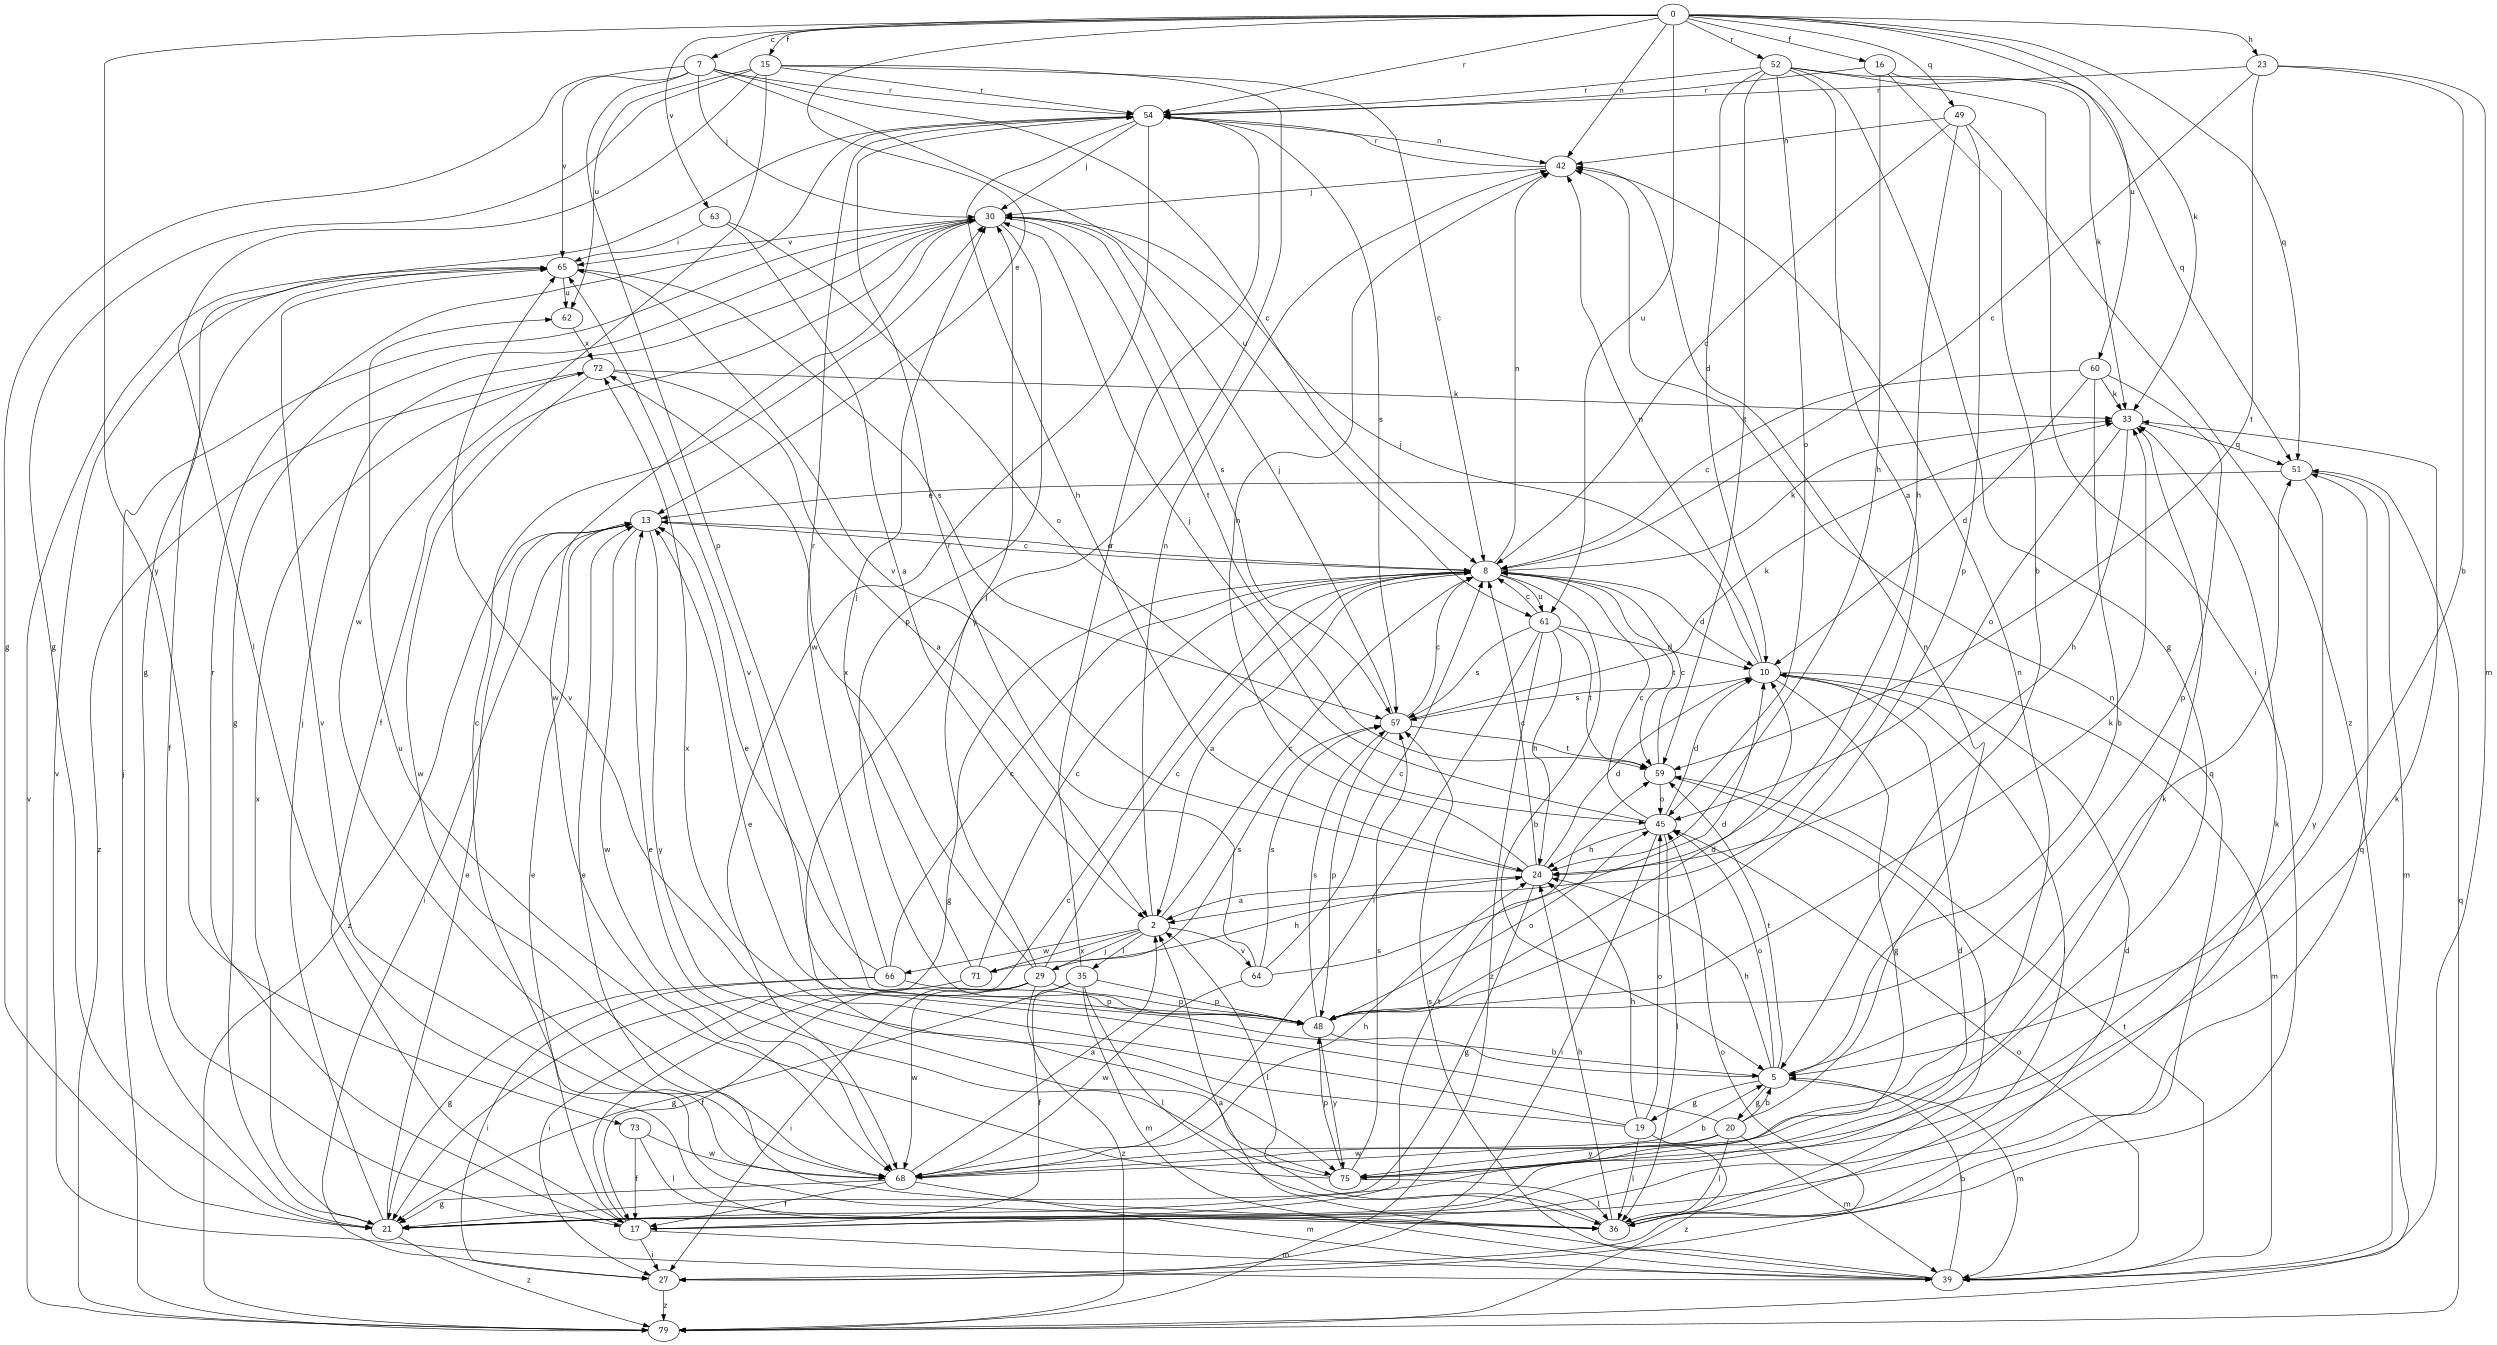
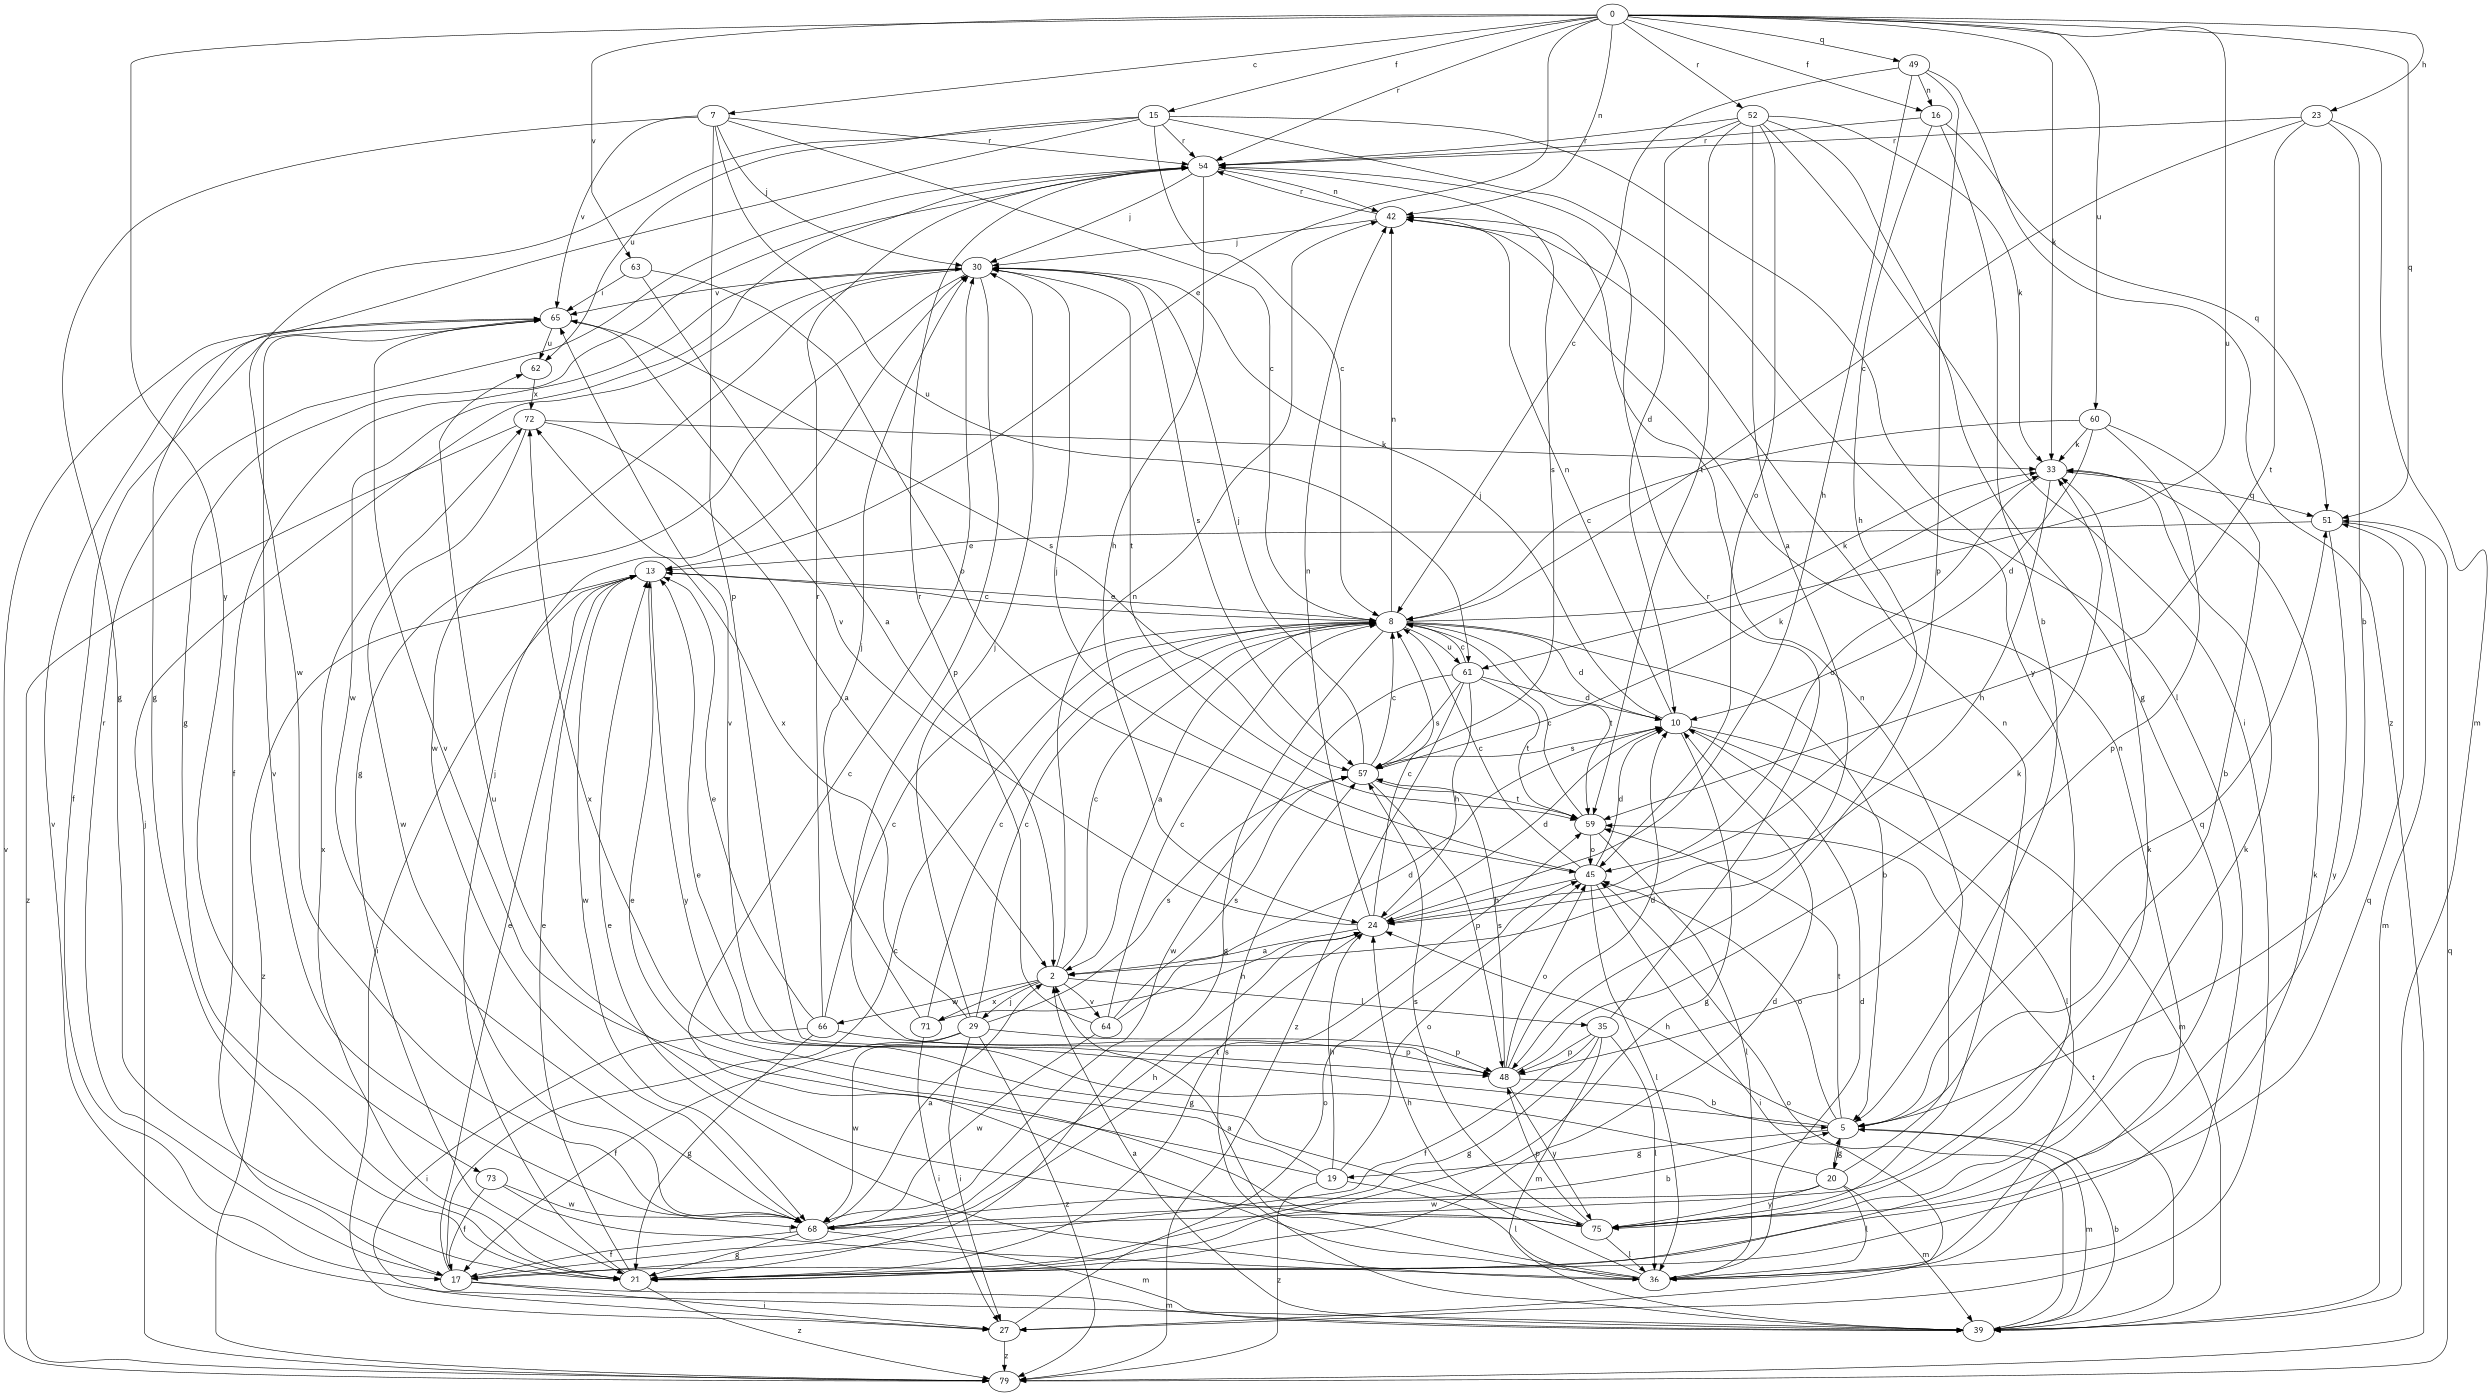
edge "49" -> "42": now "49" -> "16"
edge "61" -> "68": label "i" -> "w"
edge "36" -> "2": label "l" -> "a"
edge "20" -> "5": label "b" -> "j"
